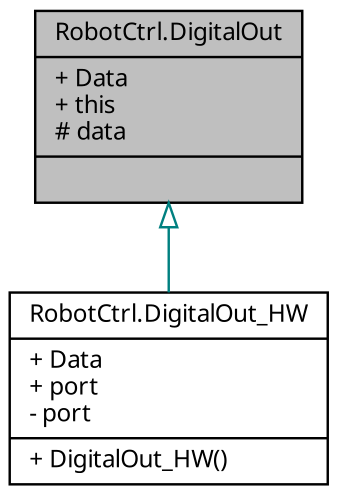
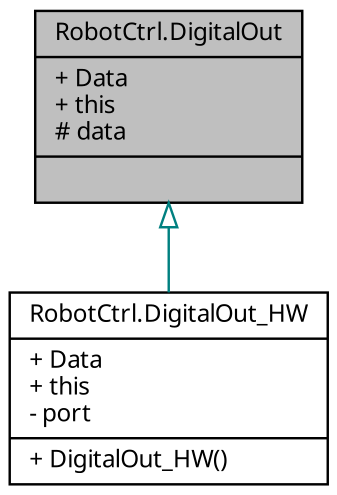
node "RobotCtrl.DigitalOut_HW": text "+ port" -> "+ this"
